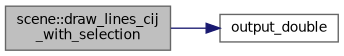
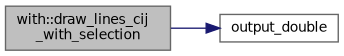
node "scene::draw_lines_cij _with_selection": label "scene::draw_lines_cij _with_selection" -> "with::draw_lines_cij _with_selection"
